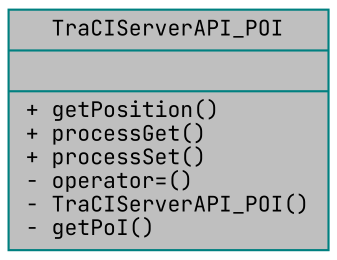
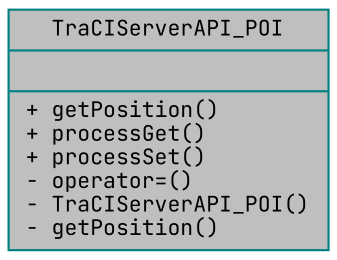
node "TraCIServerAPI_POI": text "- getPoI()" -> "- getPosition()"
